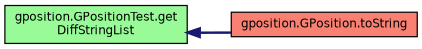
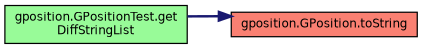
edge "gposition.GPosition.toString" -> "gposition.GPositionTest.get DiffStringList": reversed
